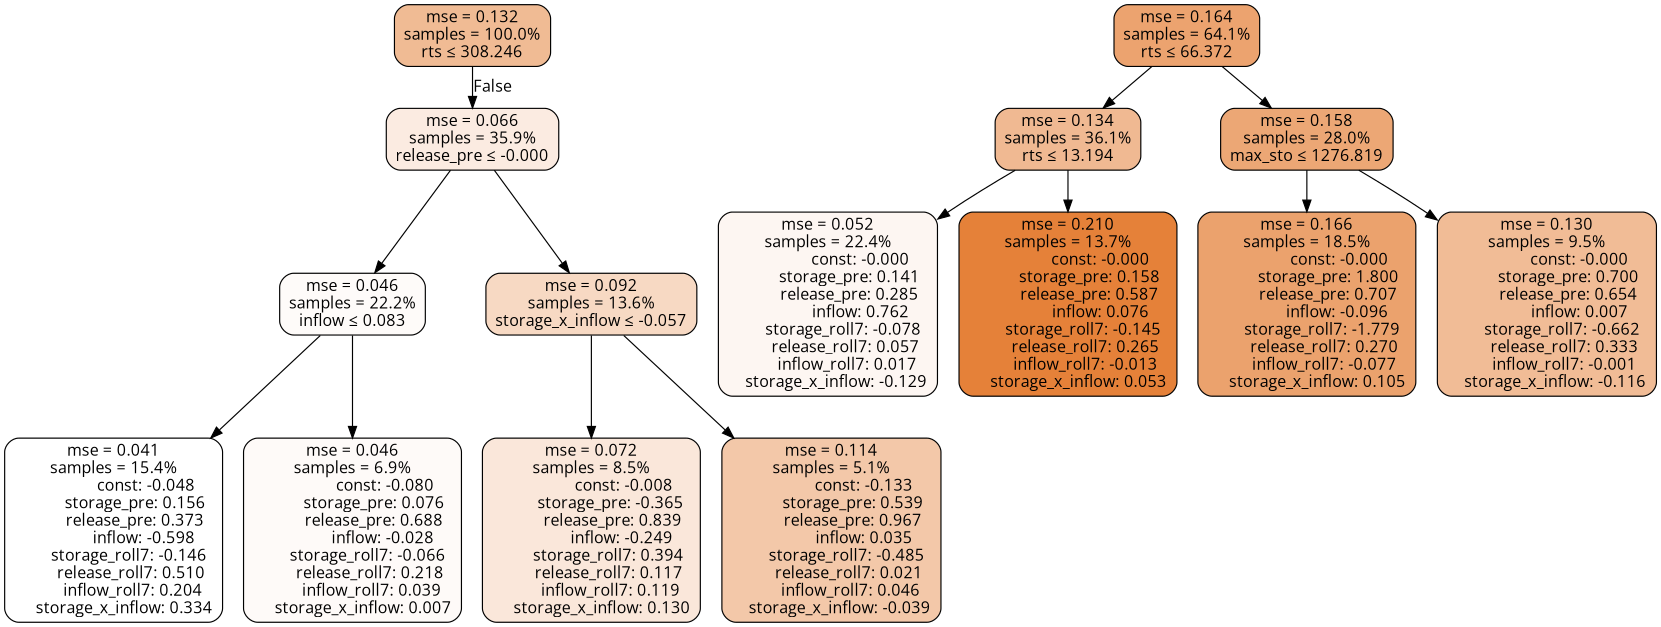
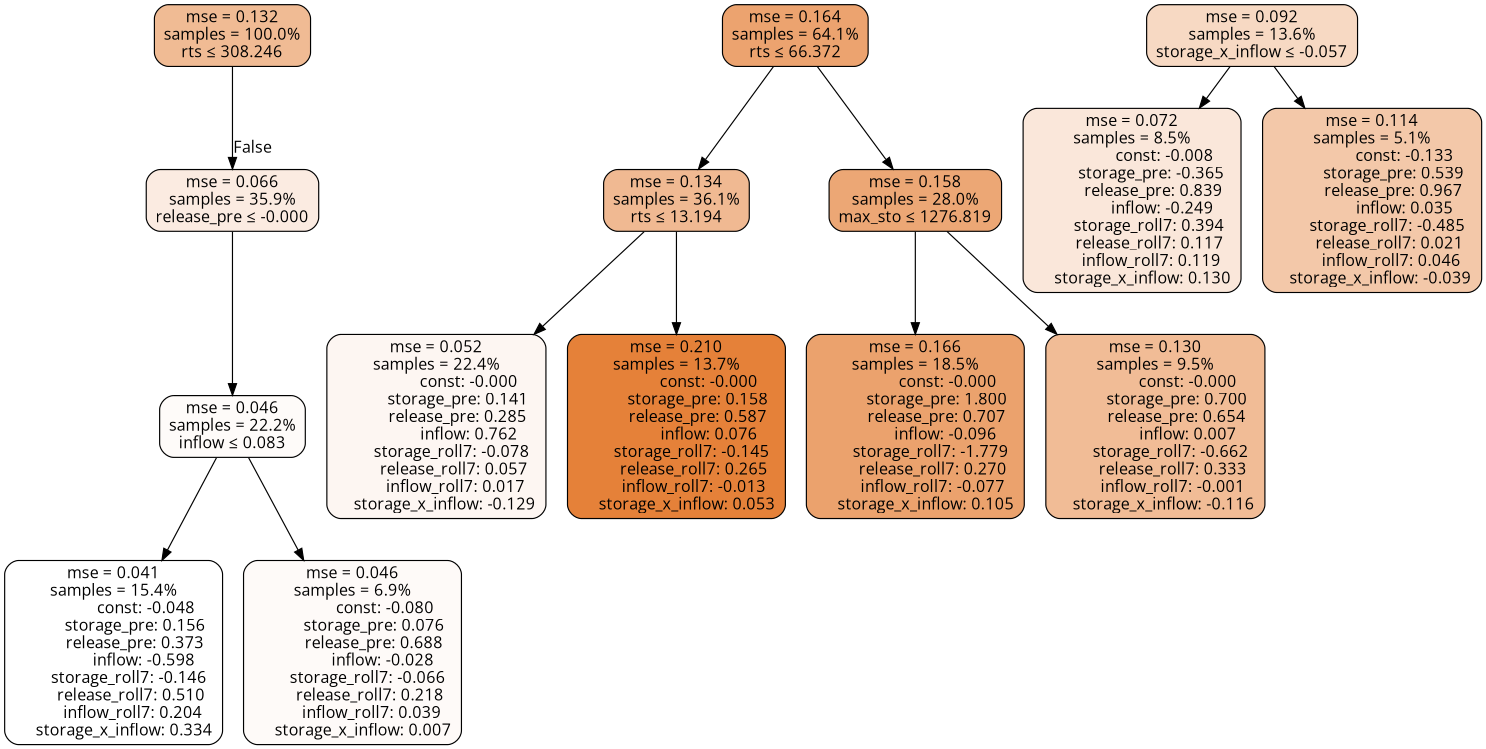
edge "mse = 0.066 samples = 35.9% release_pre ≤ -0.000" -> "mse = 0.092 samples = 13.6% storage_x_inflow ≤ -0.057": removed
